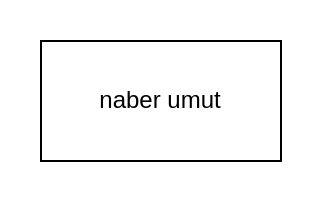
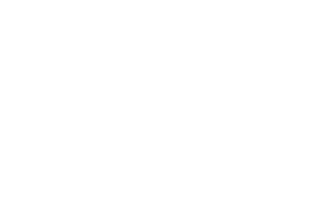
node "naber umut": removed
